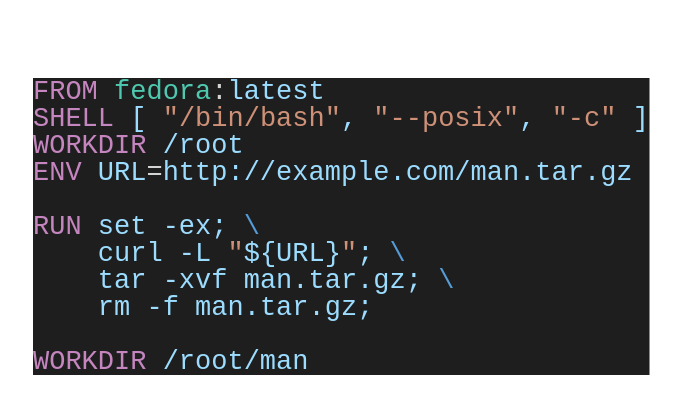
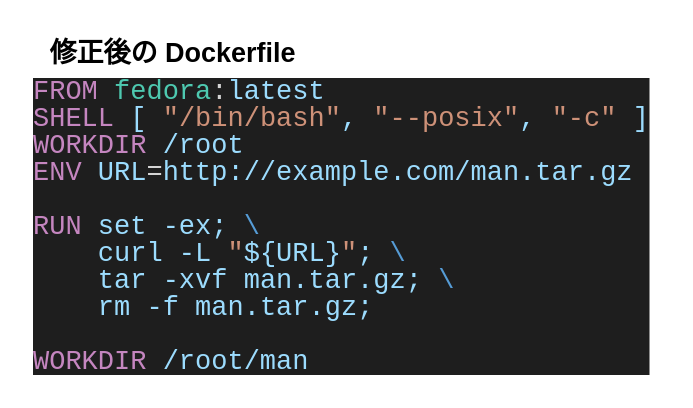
node "修正後の Dockerfile": added
